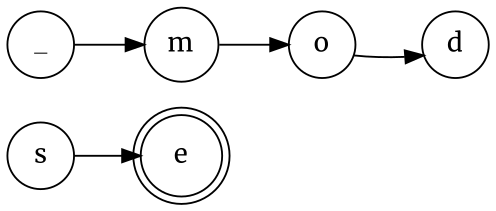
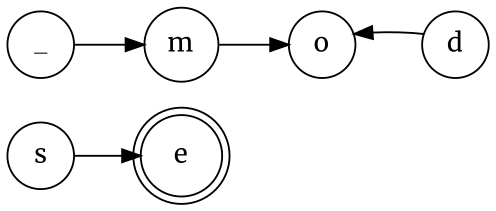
edge "o" -> "d": reversed
